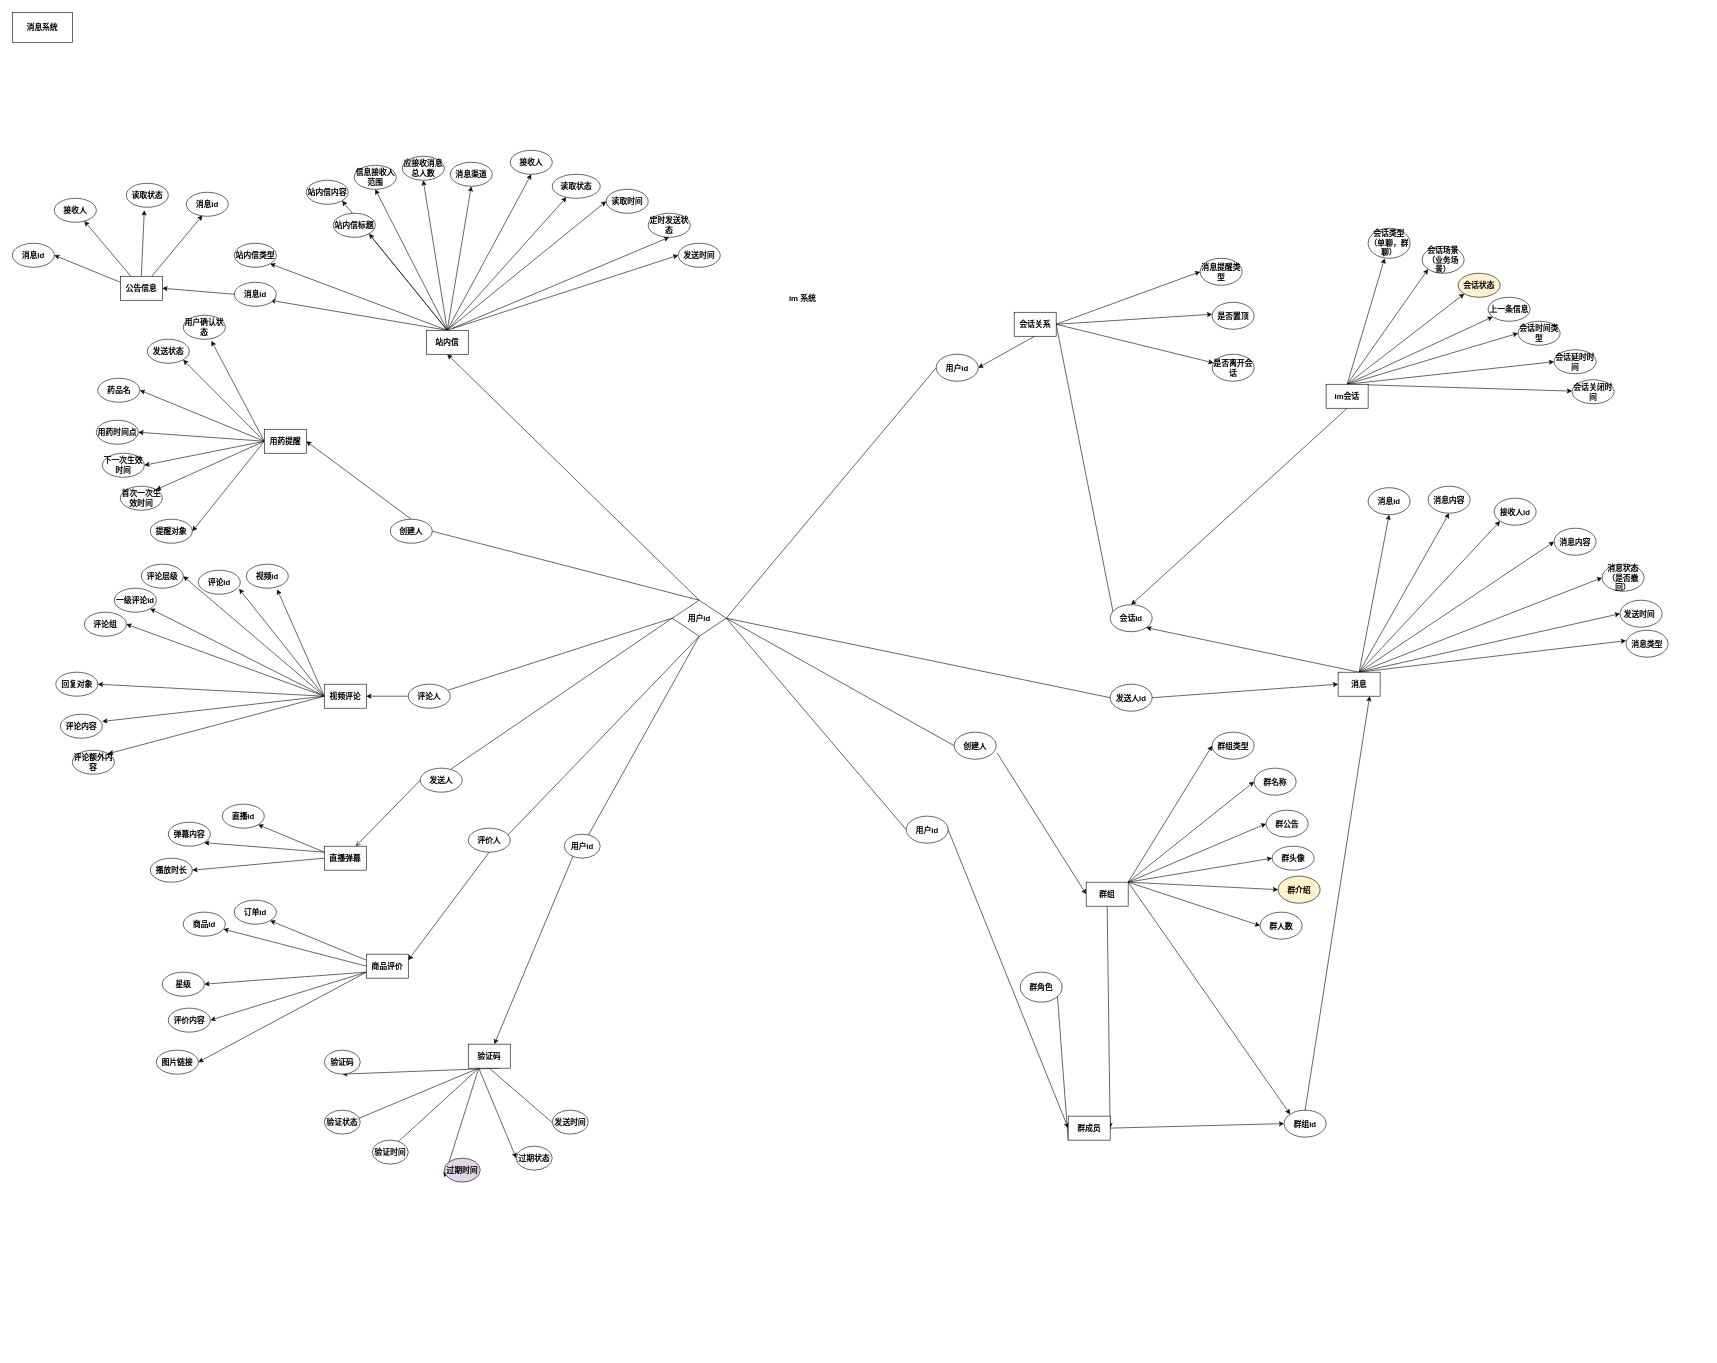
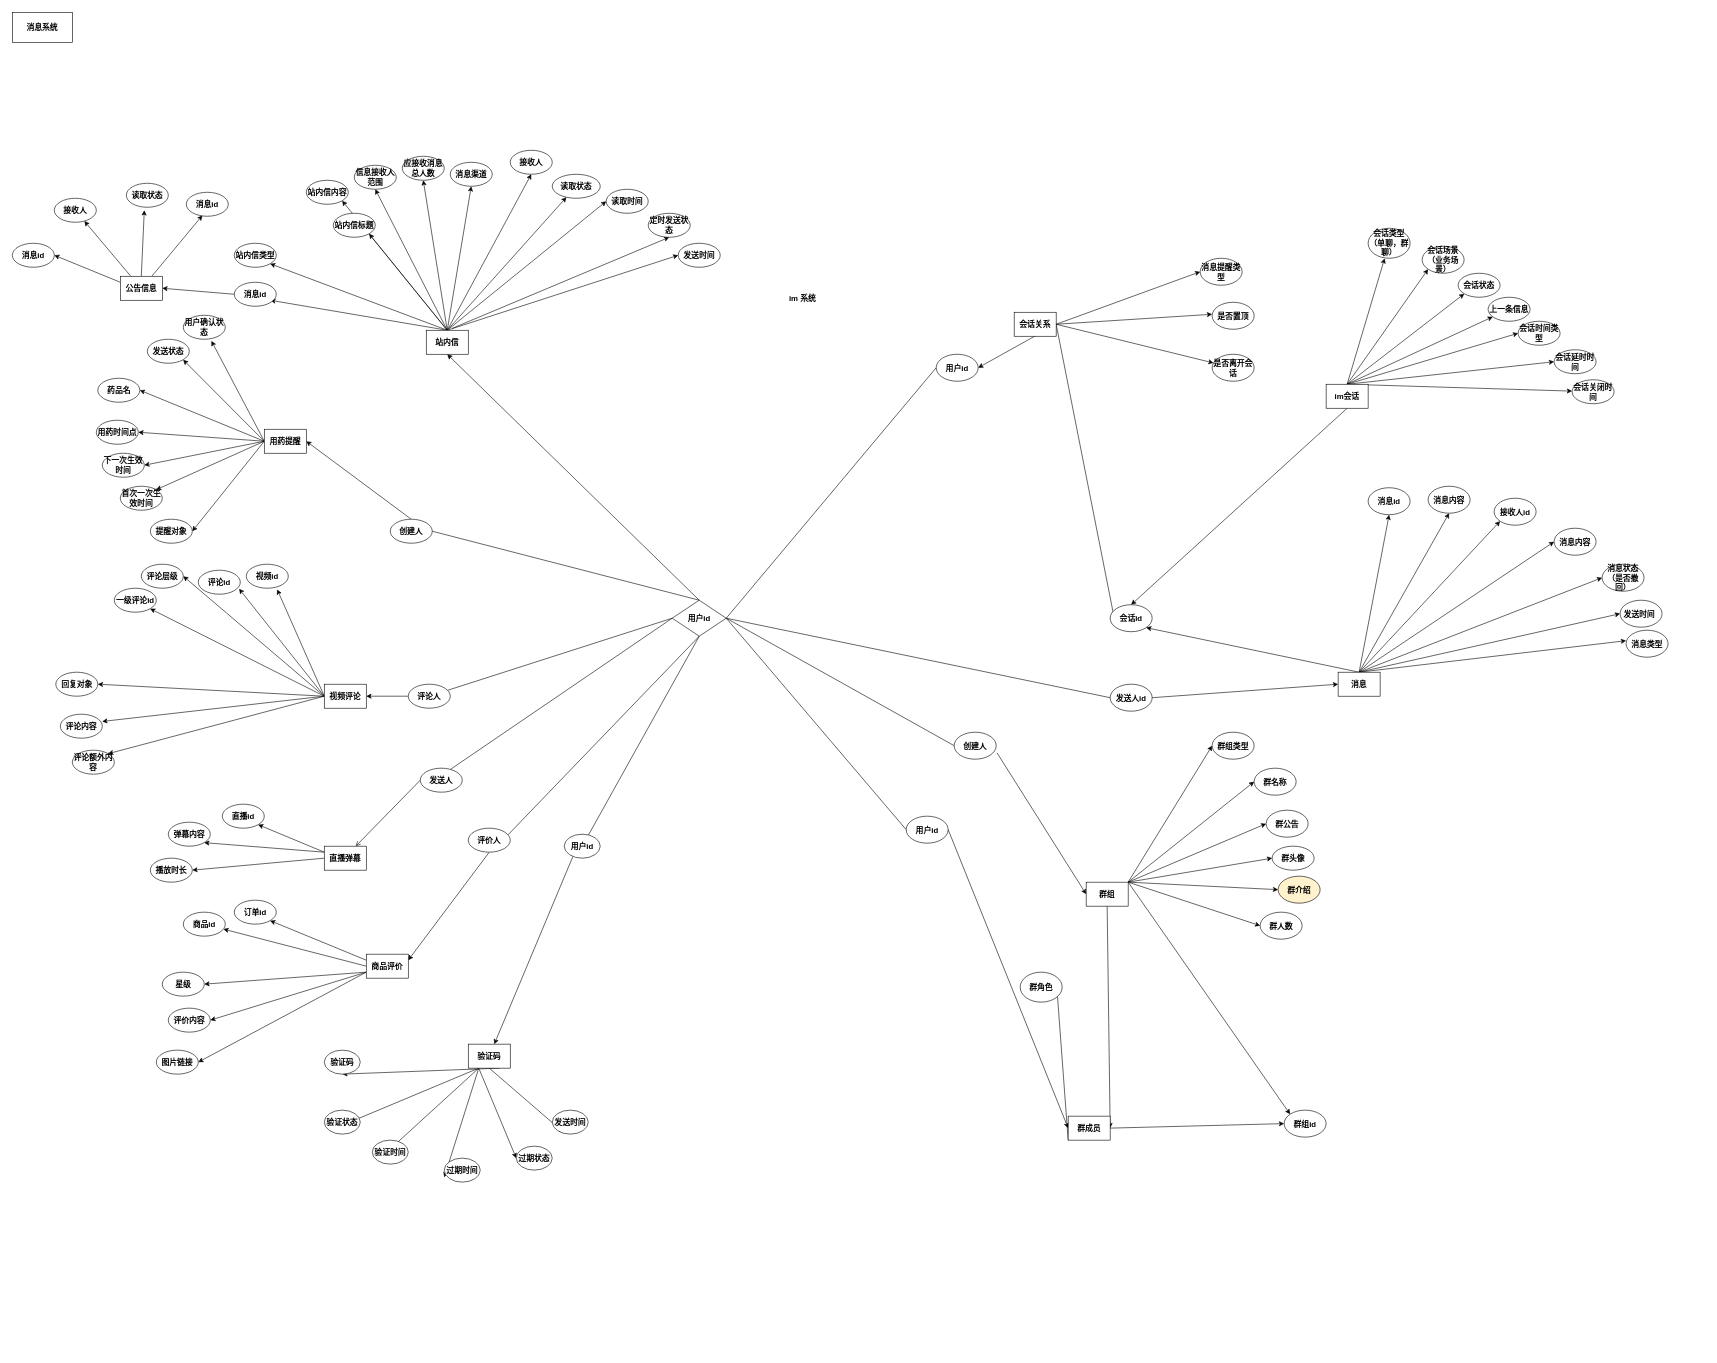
node "会话状态": fillcolor #fff2cc -> #ffffff
node "评论组": removed
edge "视频评论" -> "评论组": removed
edge "群组id" -> "消息": removed
node "过期时间": fillcolor #e1d5e7 -> #ffffff
